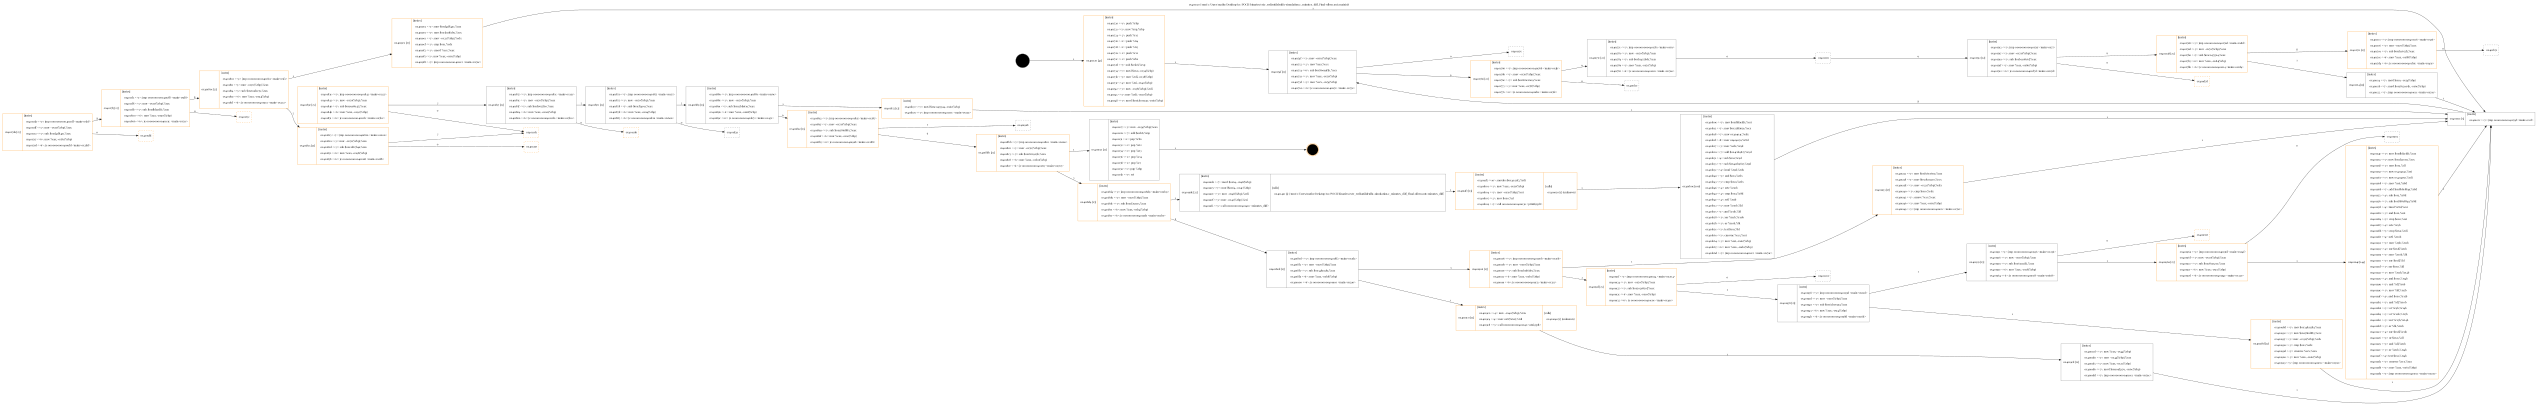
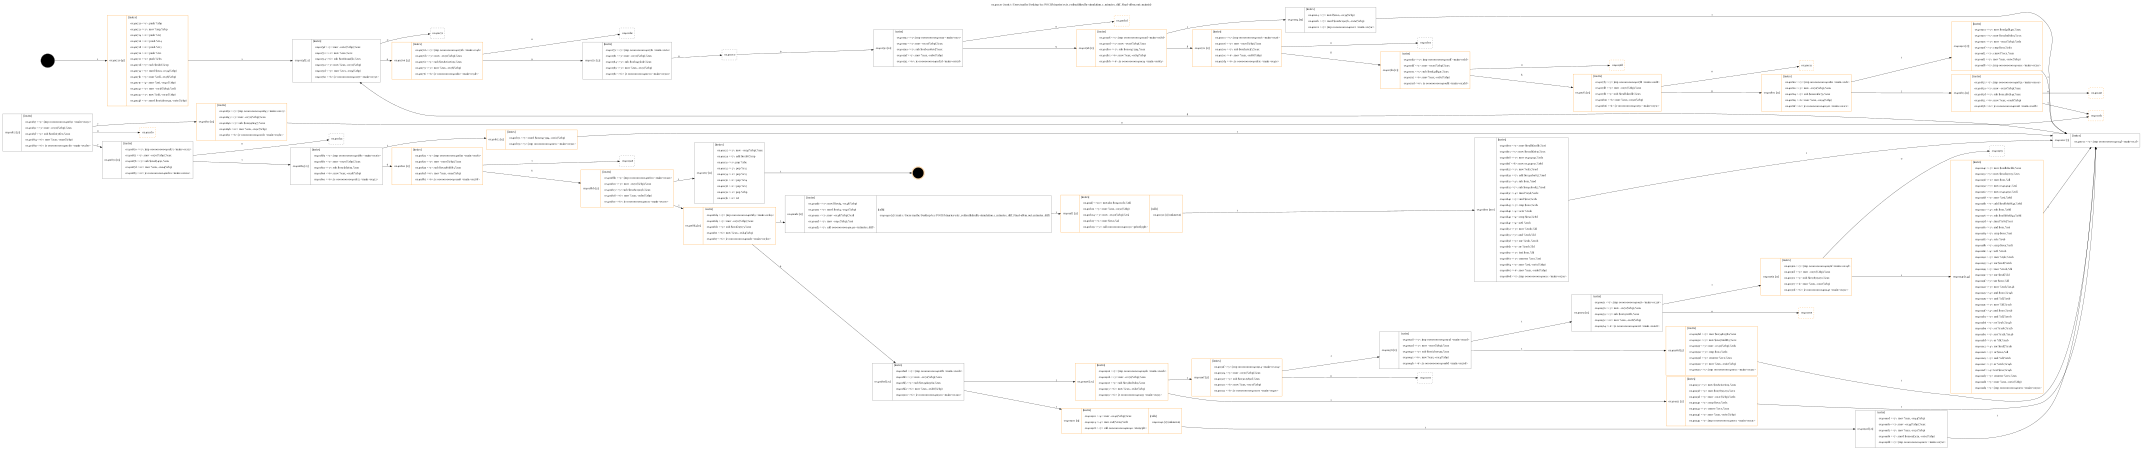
edge "0x4017c1 [25]" -> "0x4017da [25]": added, label "8"
edge "0x40183e [25]" -> "0x401857 [25]": reversed
